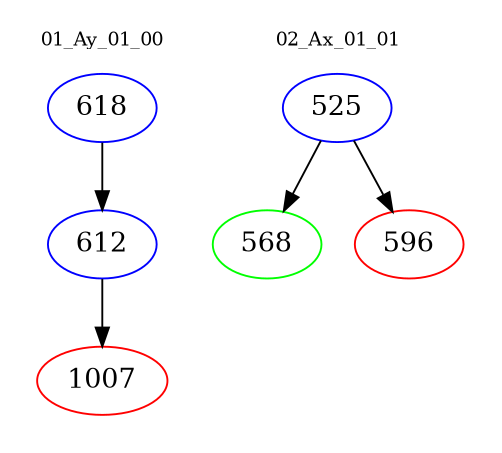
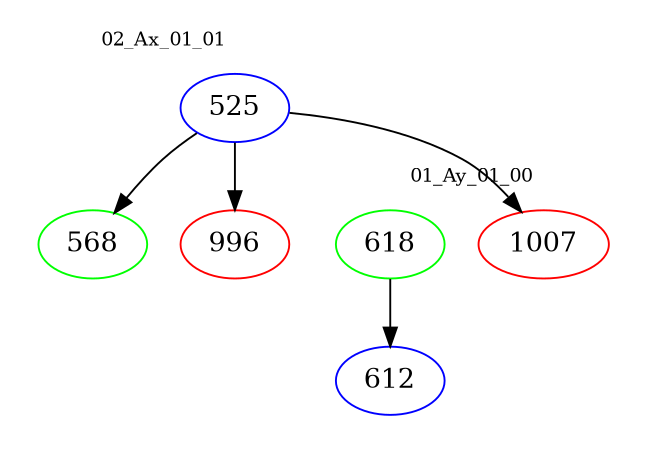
node "618": color blue -> green
node "596": label "596" -> "996"
edge "612" -> "1007": now "525" -> "1007"
